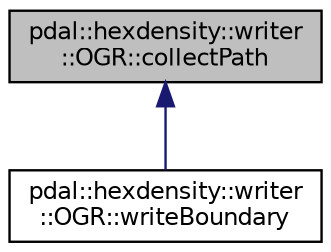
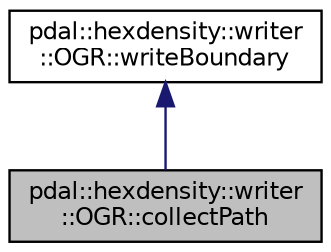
edge "pdal::hexdensity::writer ::OGR::writeBoundary" -> "pdal::hexdensity::writer ::OGR::collectPath": reversed
